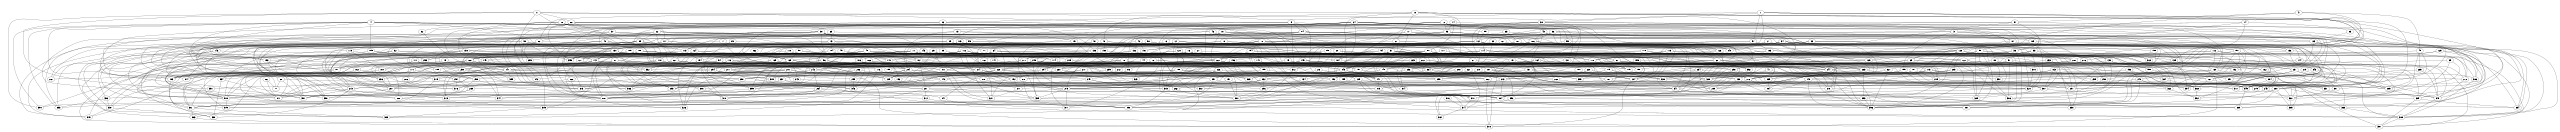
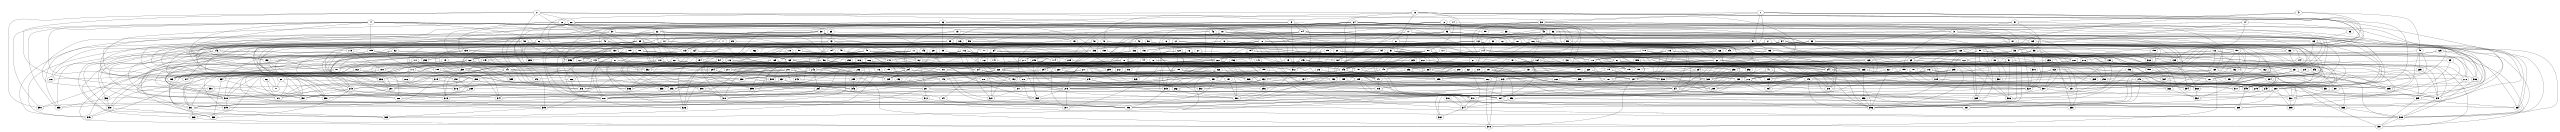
node "32": removed
node "252": added
node "333": added
node "314": removed
